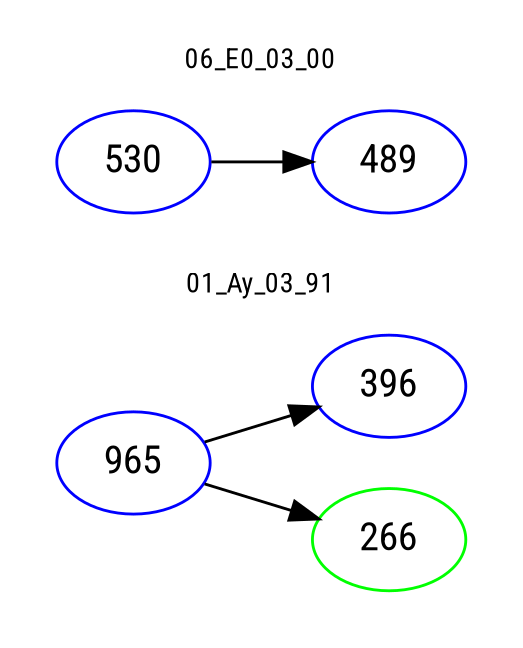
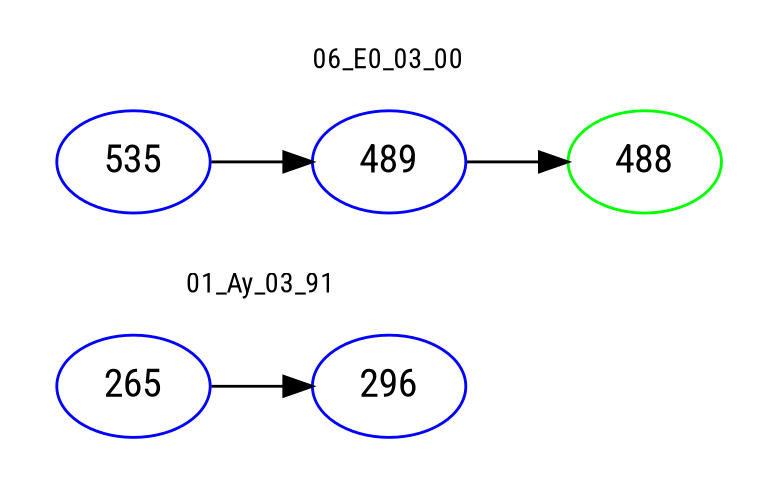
node "530": label "530" -> "535"
node "488": added
node "396": label "396" -> "296"
node "965": label "965" -> "265"
node "266": removed
